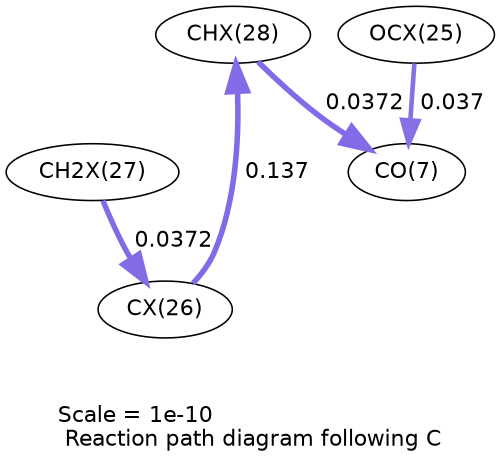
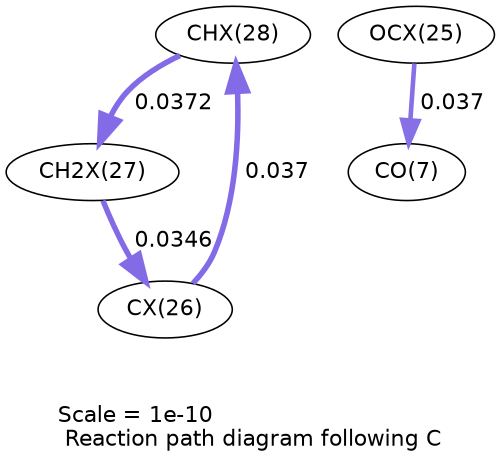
edge "CHX(28)" -> "CO(7)": now "CHX(28)" -> "CH2X(27)"
edge "CX(26)" -> "CHX(28)": label " 0.137" -> " 0.037"
edge "CH2X(27)" -> "CX(26)": label " 0.0372" -> " 0.0346"
